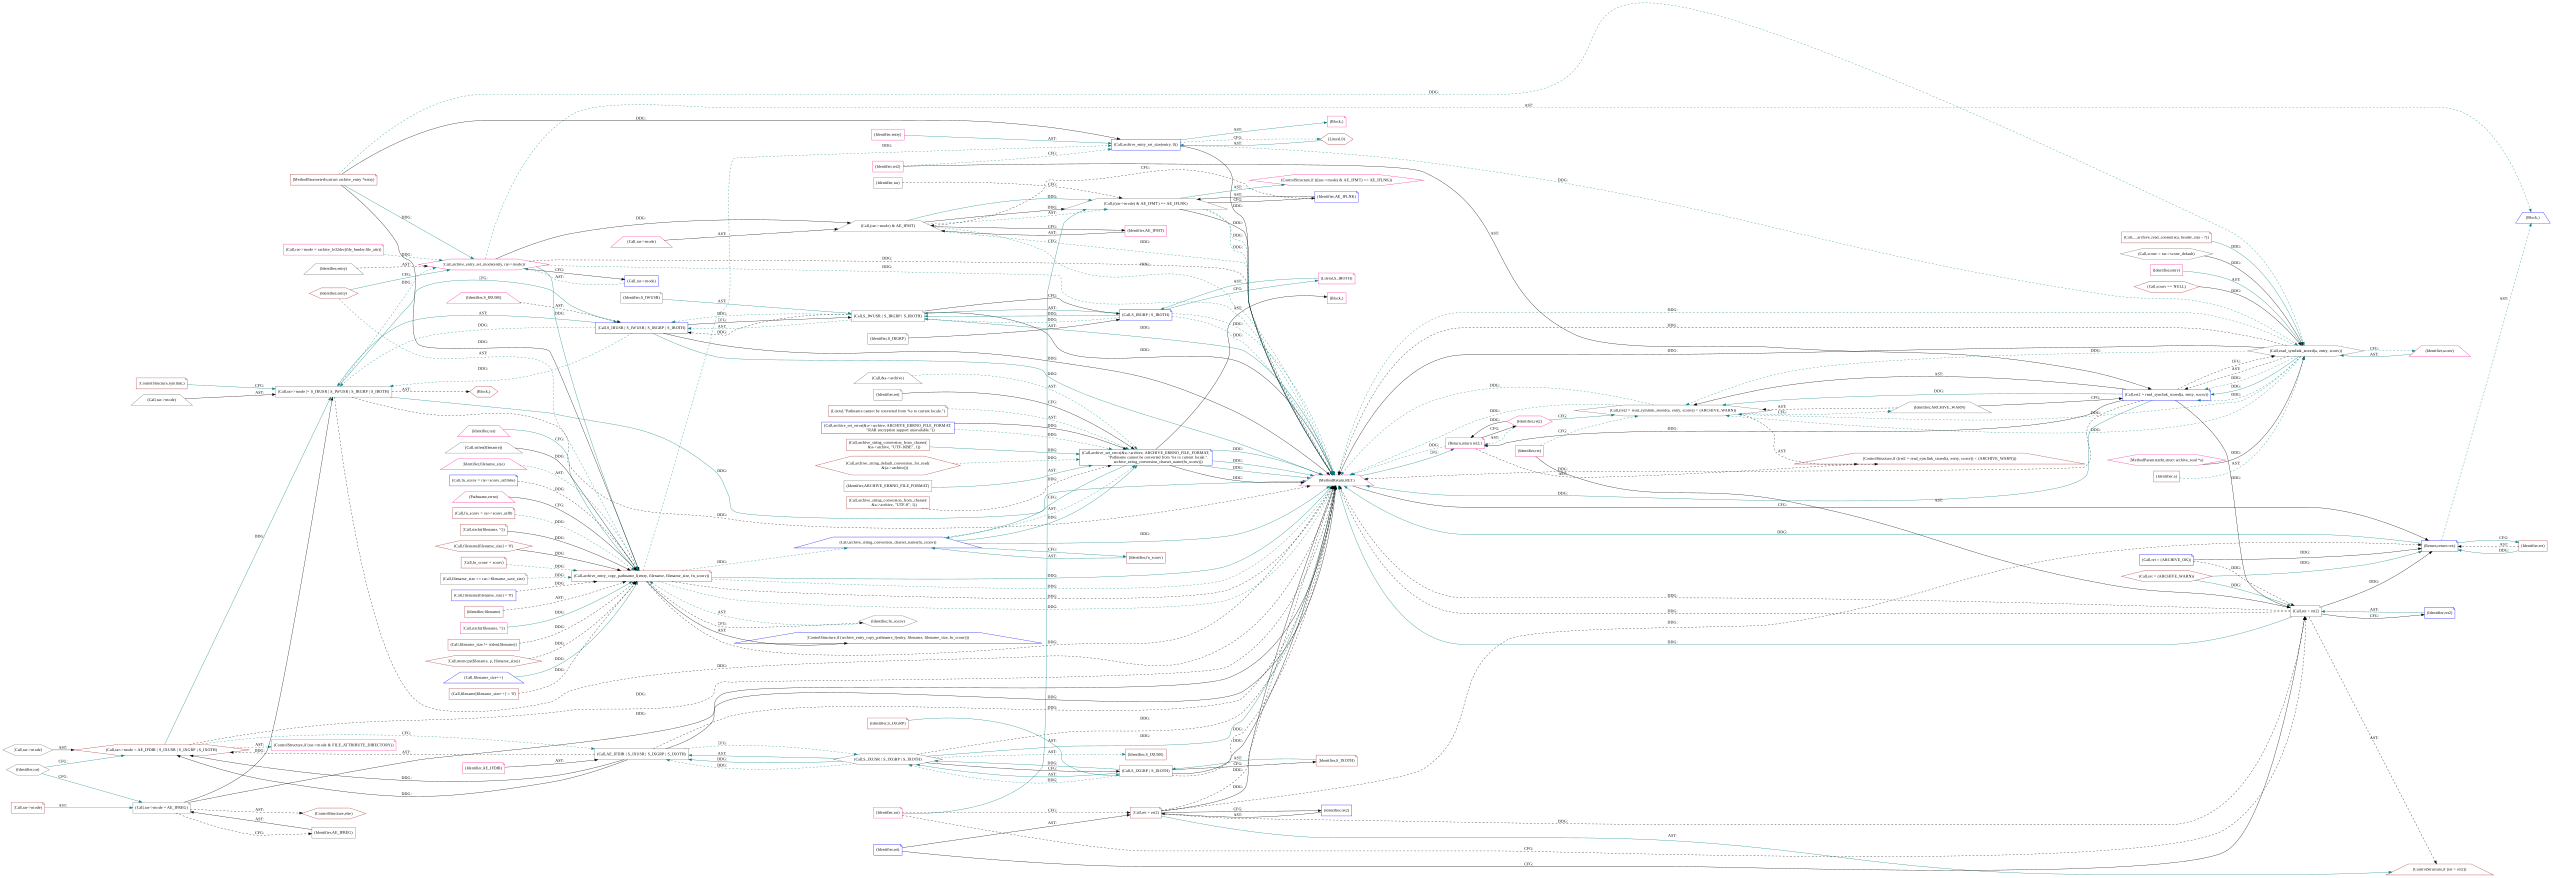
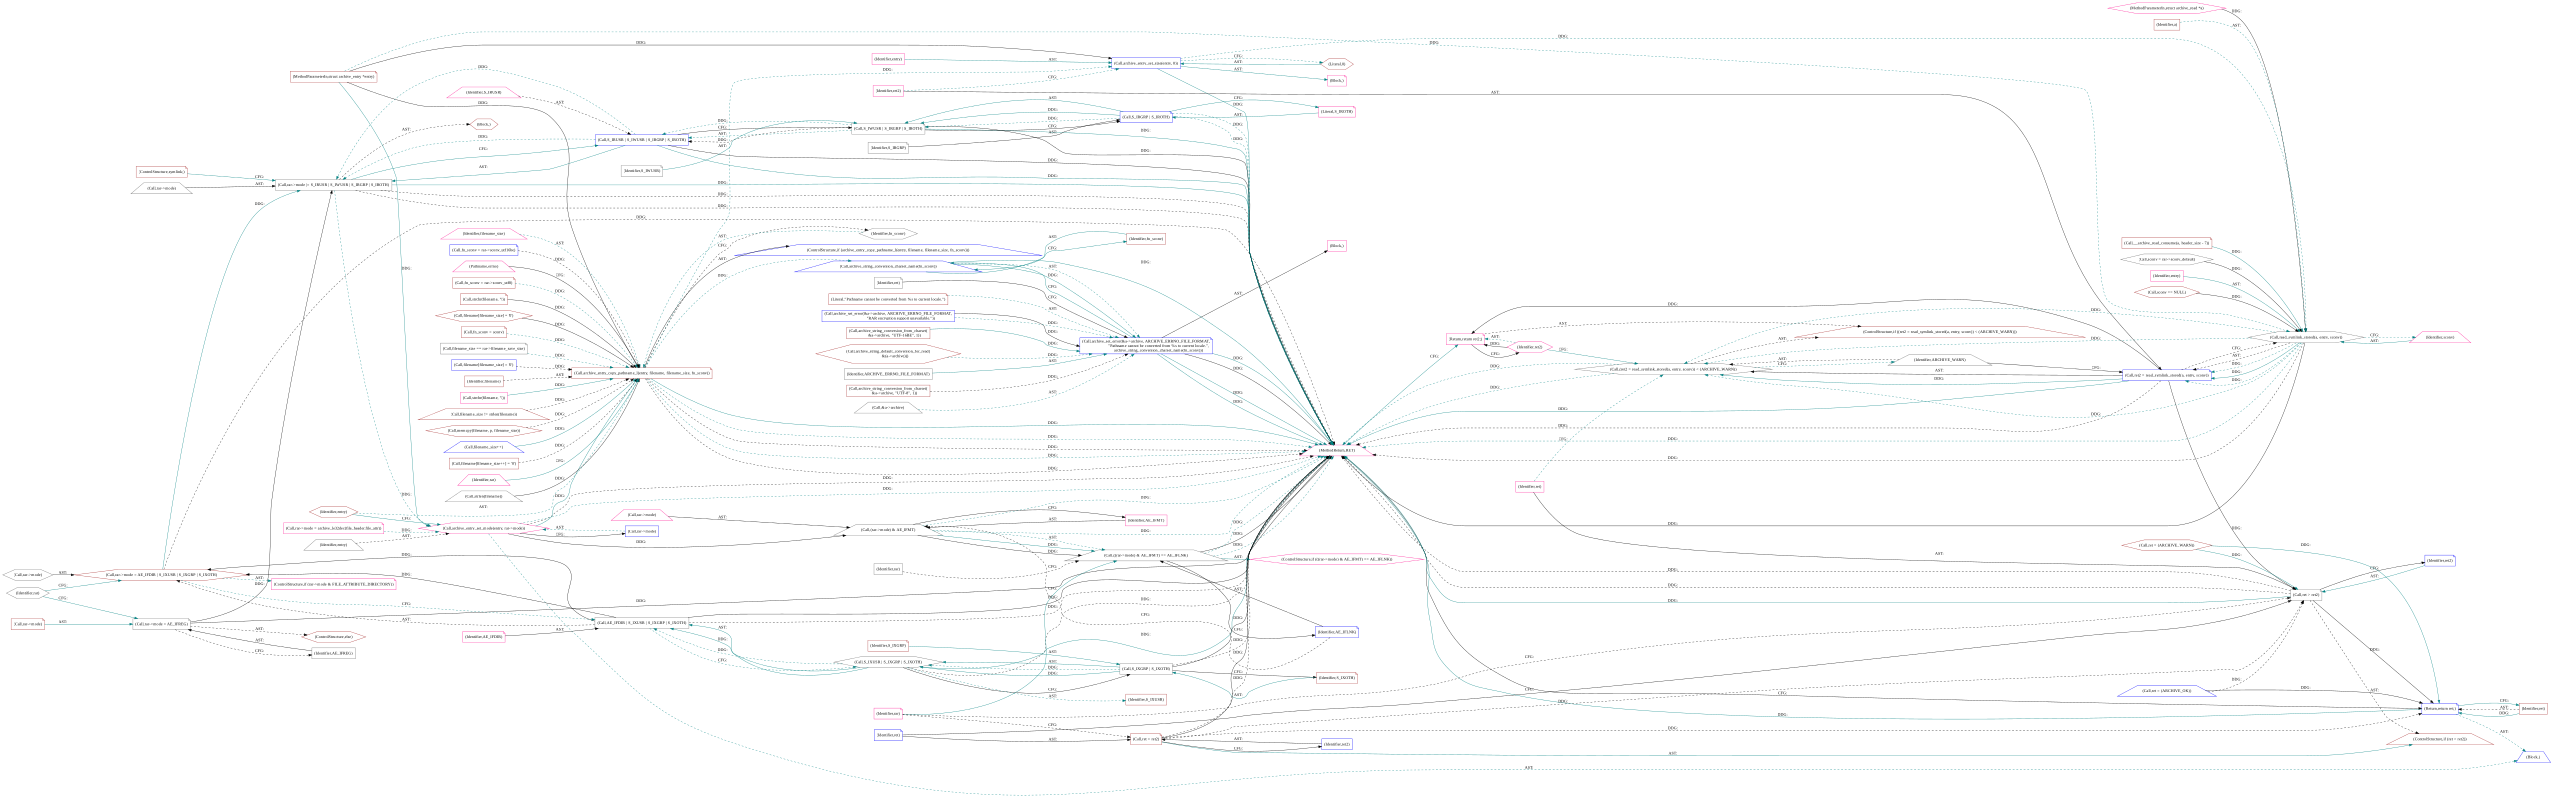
edge "(Call,archive_entry_set_size(entry, 0))" -> "(MethodReturn,RET)": color black -> teal
edge "(Return,return ret2;)" -> "(MethodReturn,RET)": removed, label "DDG:"
node "(Call,ret = (ARCHIVE_OK))": shape note -> trapezium
node "(Call,filename_size != strlen(filename))": shape box -> trapezium
